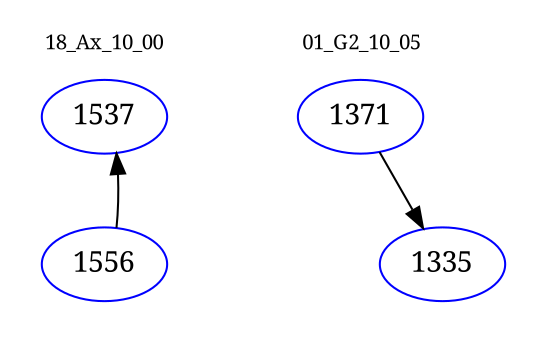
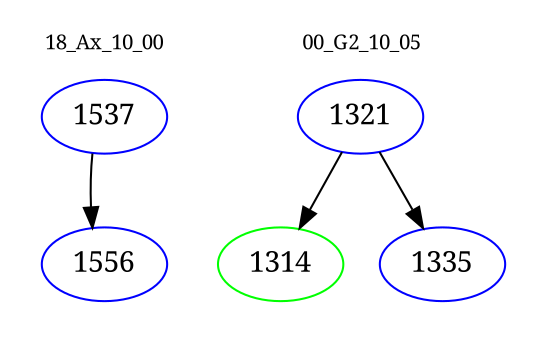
cluster "01_G2_10_05": label "01_G2_10_05" -> "00_G2_10_05"
node "1371": label "1371" -> "1321"
edge "1556" -> "1537": reversed
node "1314": added
